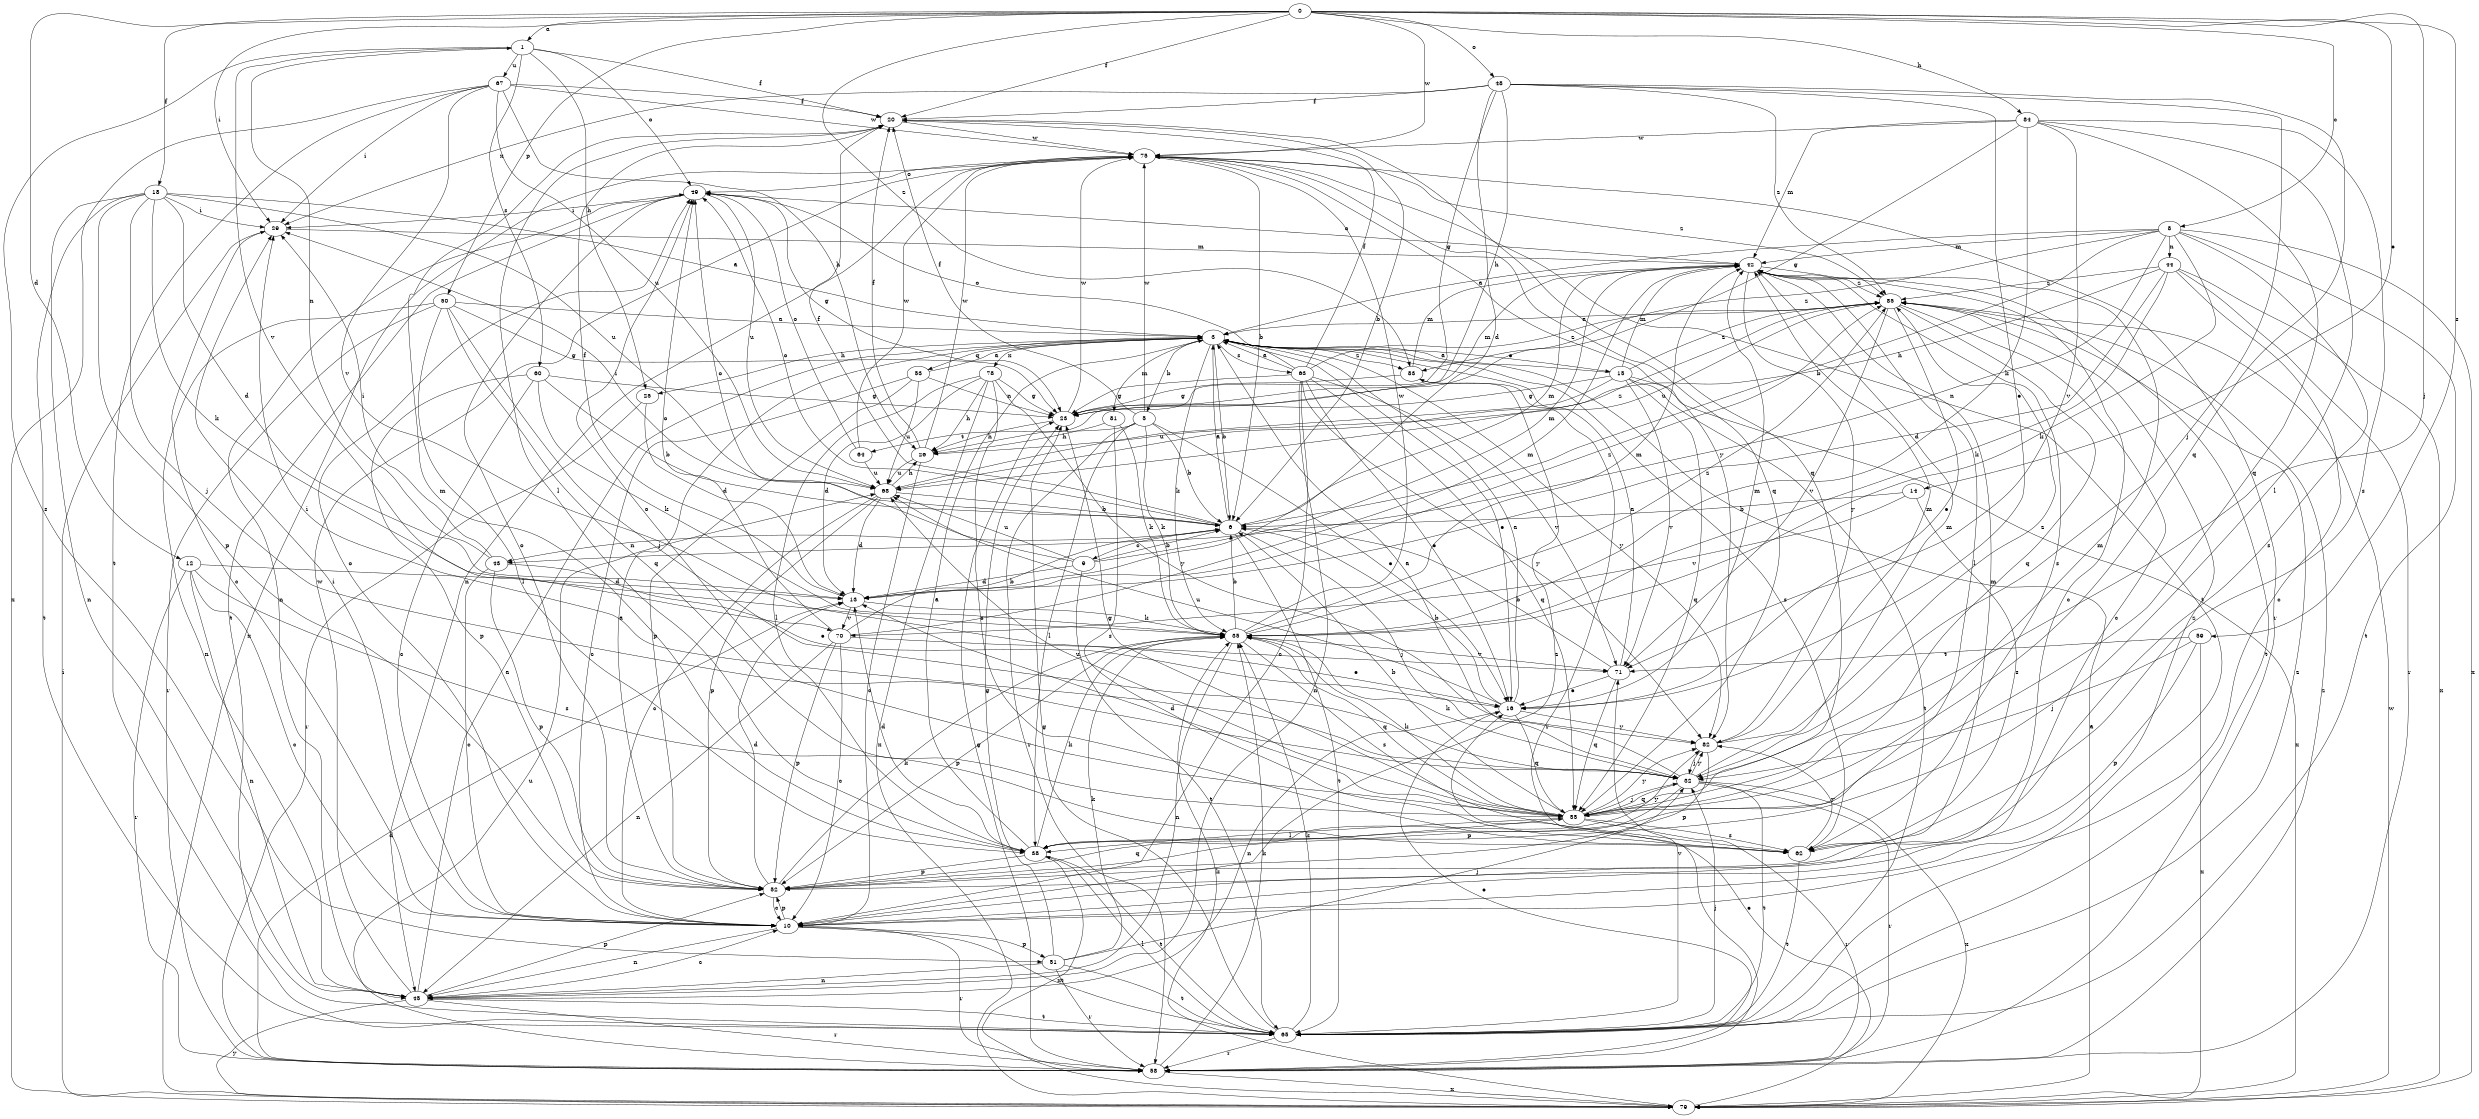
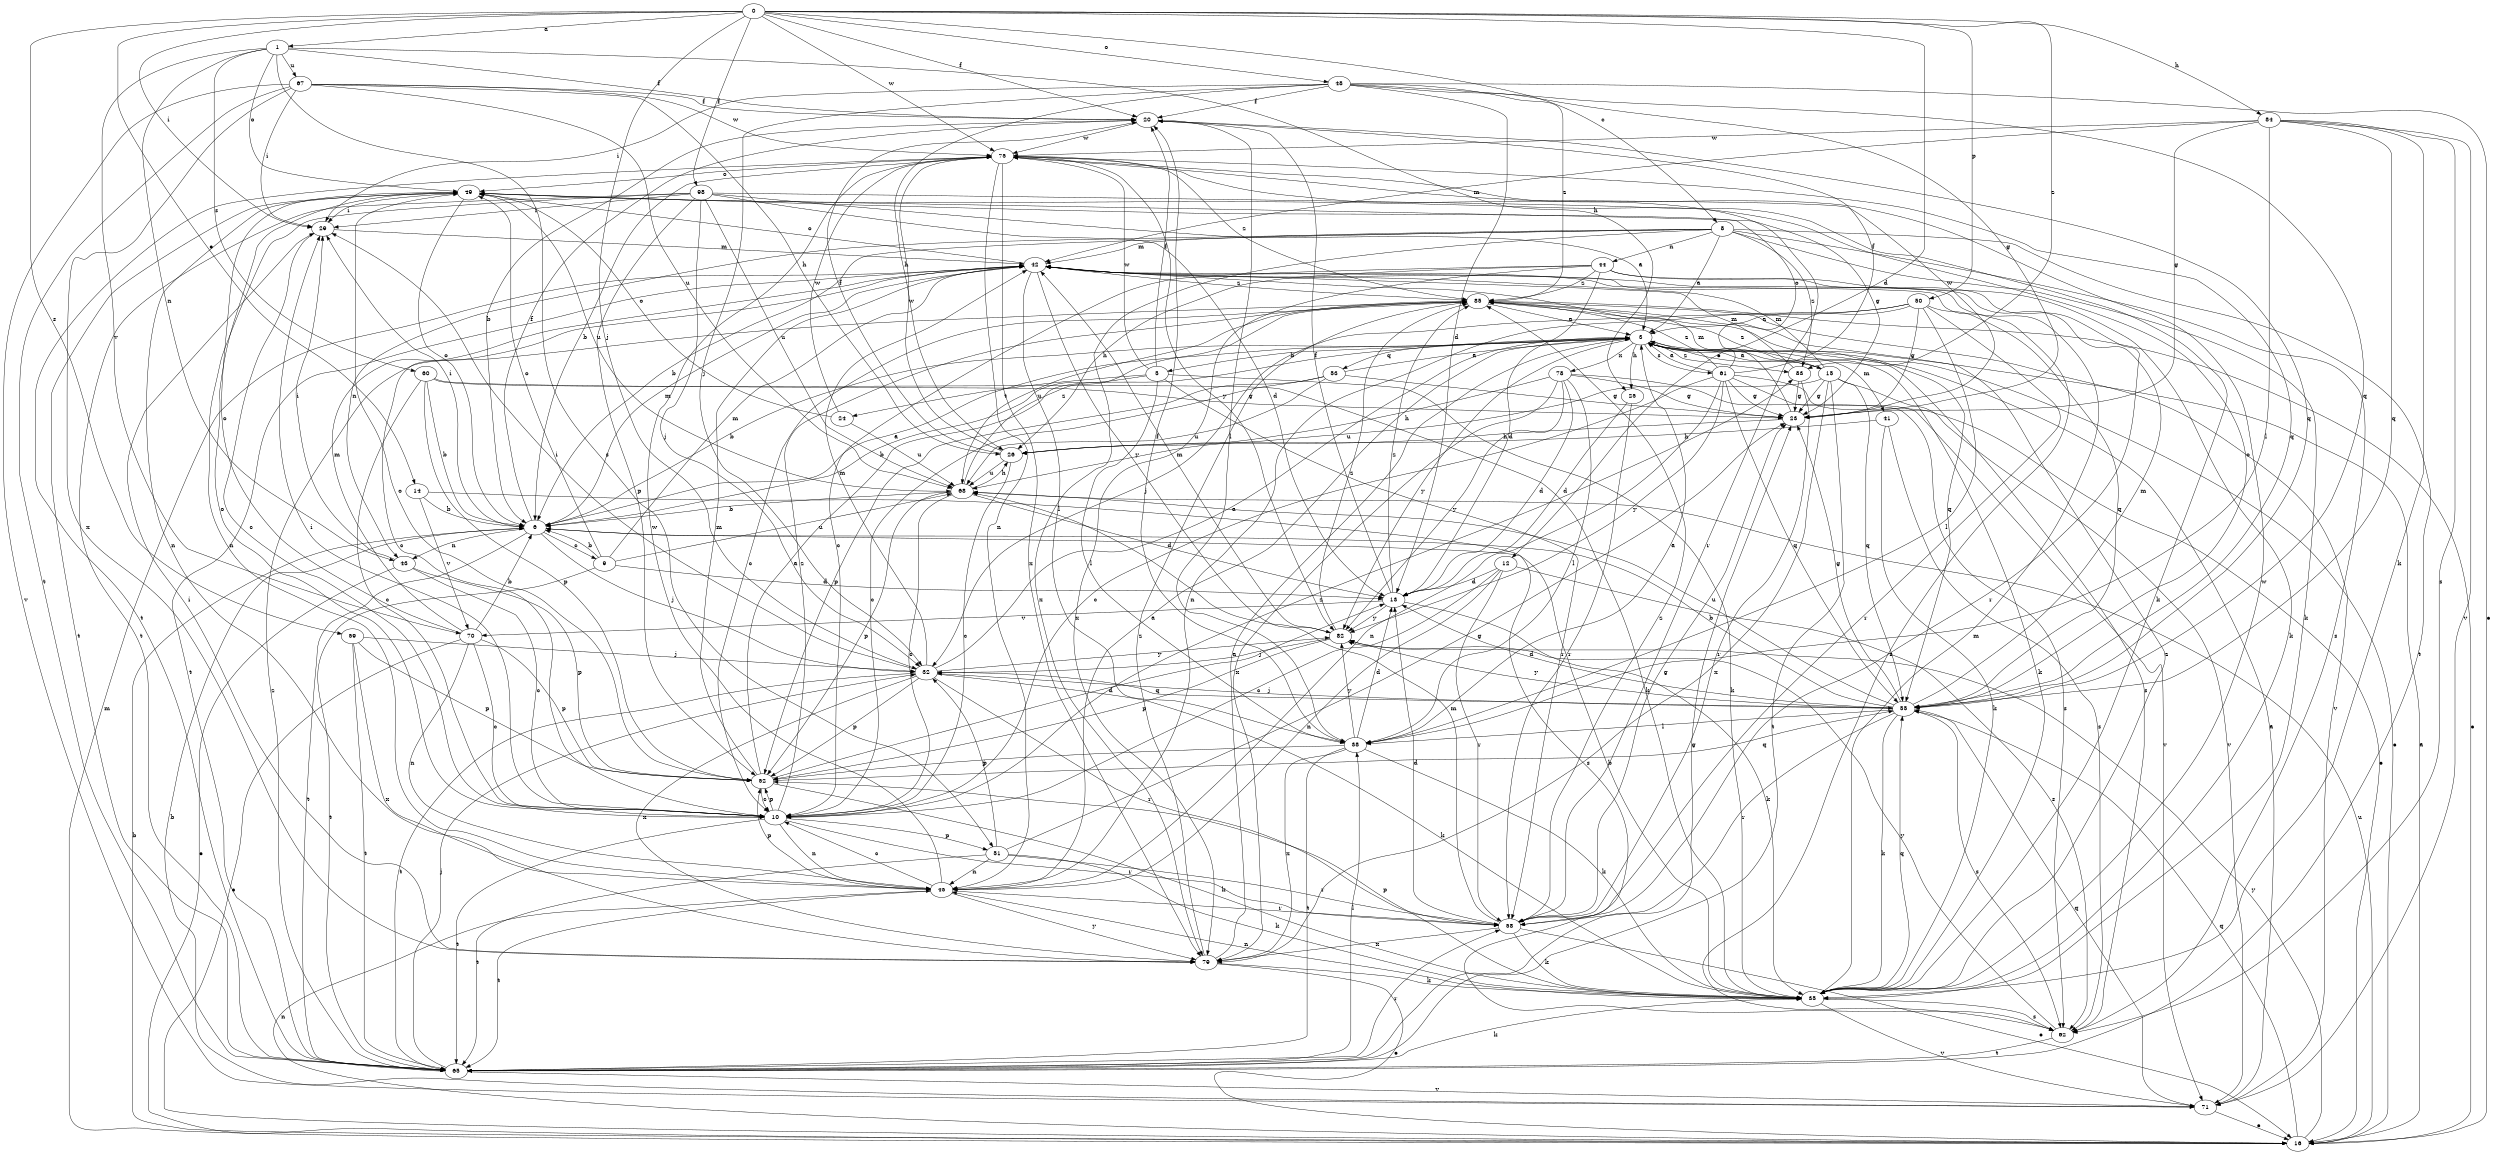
edge "48" -> "29": label "x" -> "i"
node "18": label "18" -> "98"
edge "43" -> "1": reversed
node "63": label "63" -> "61"
edge "53" -> "23": label "n" -> "g"
node "81": label "81" -> "41"
node "64": label "64" -> "24"
edge "6" -> "49": reversed
edge "38" -> "20": label "m" -> "f"
edge "5" -> "16": removed, label "e"
edge "13" -> "82": added, label "y"
edge "59" -> "71": now "59" -> "65"
edge "79" -> "85": label "w" -> "z"
edge "58" -> "68": label "u" -> "m"
